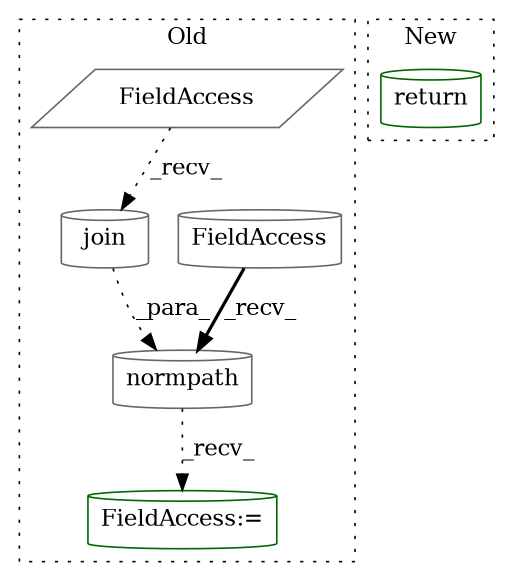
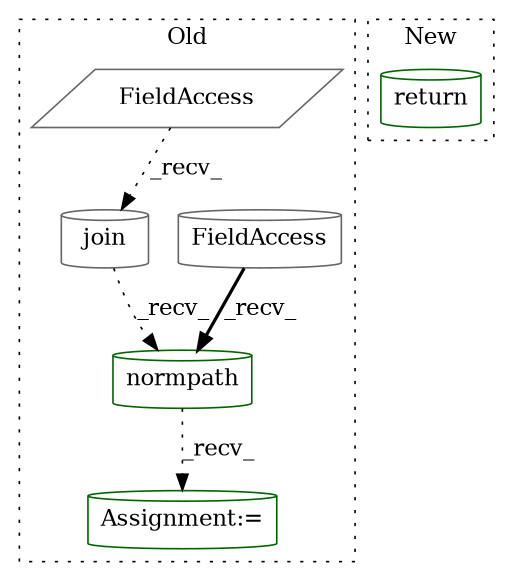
edge "join" -> "normpath": label "_para_" -> "_recv_"
node "normpath": color gray40 -> darkgreen
node "FieldAccess:=": label "FieldAccess:=" -> "Assignment:="
